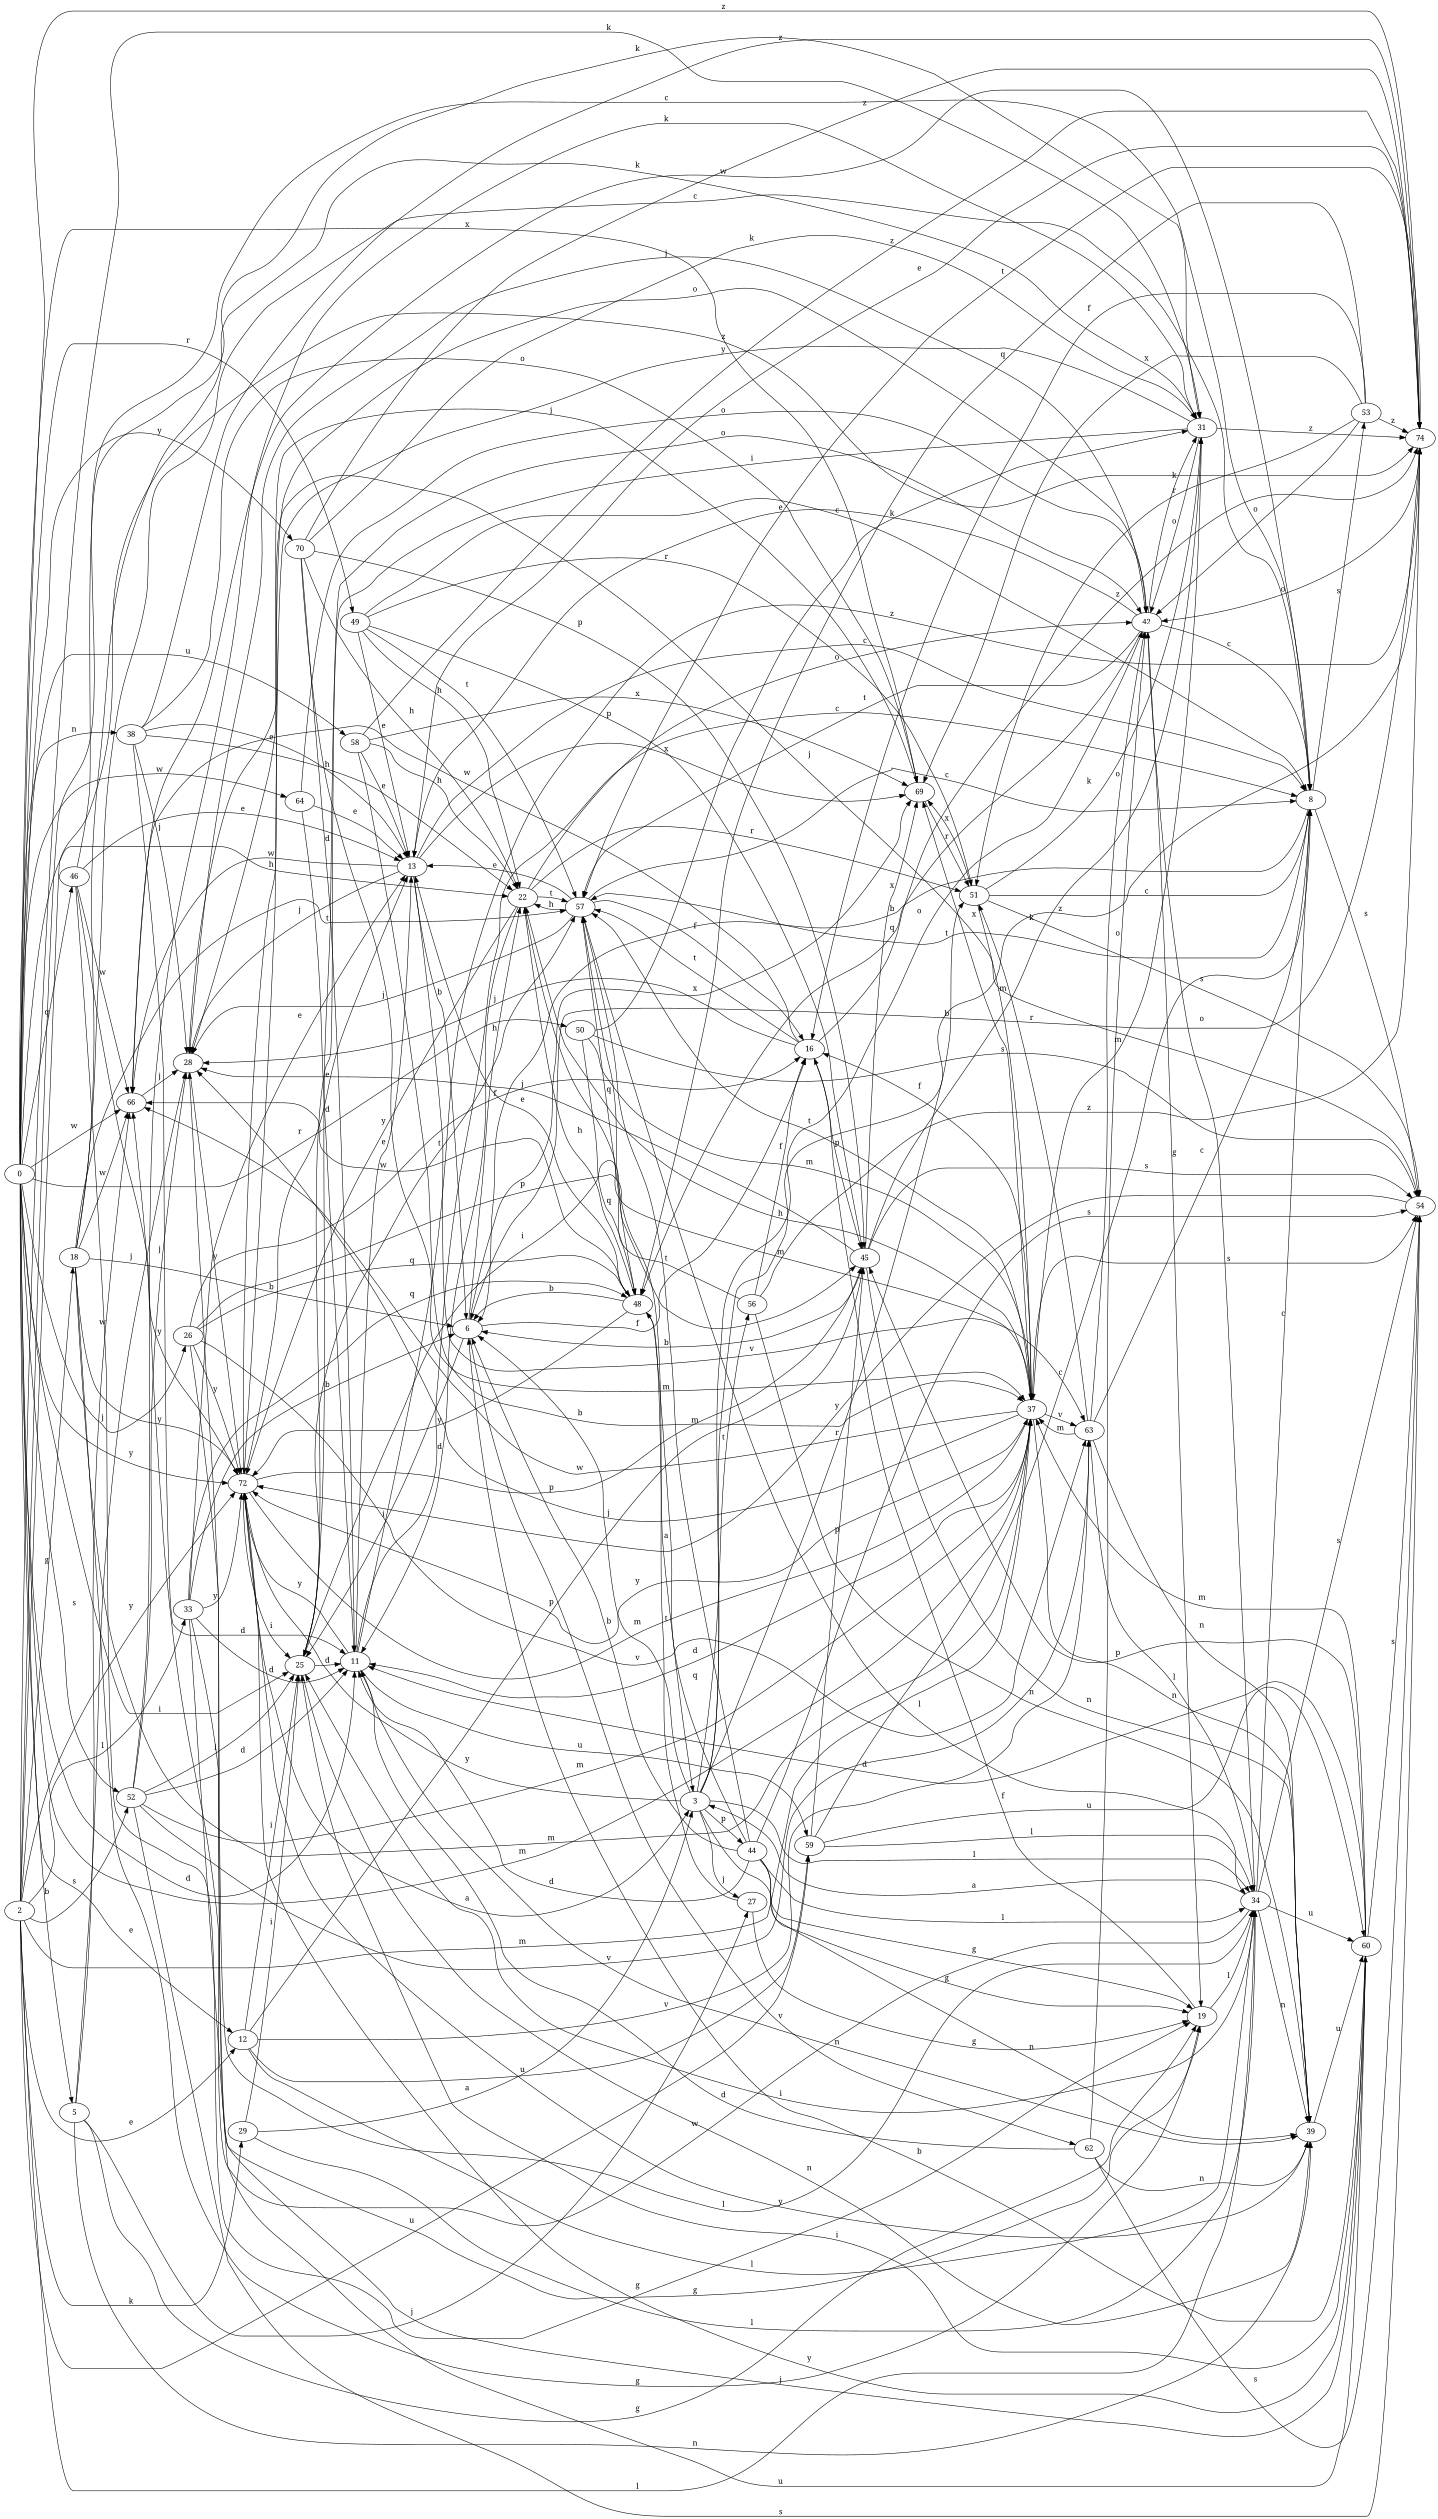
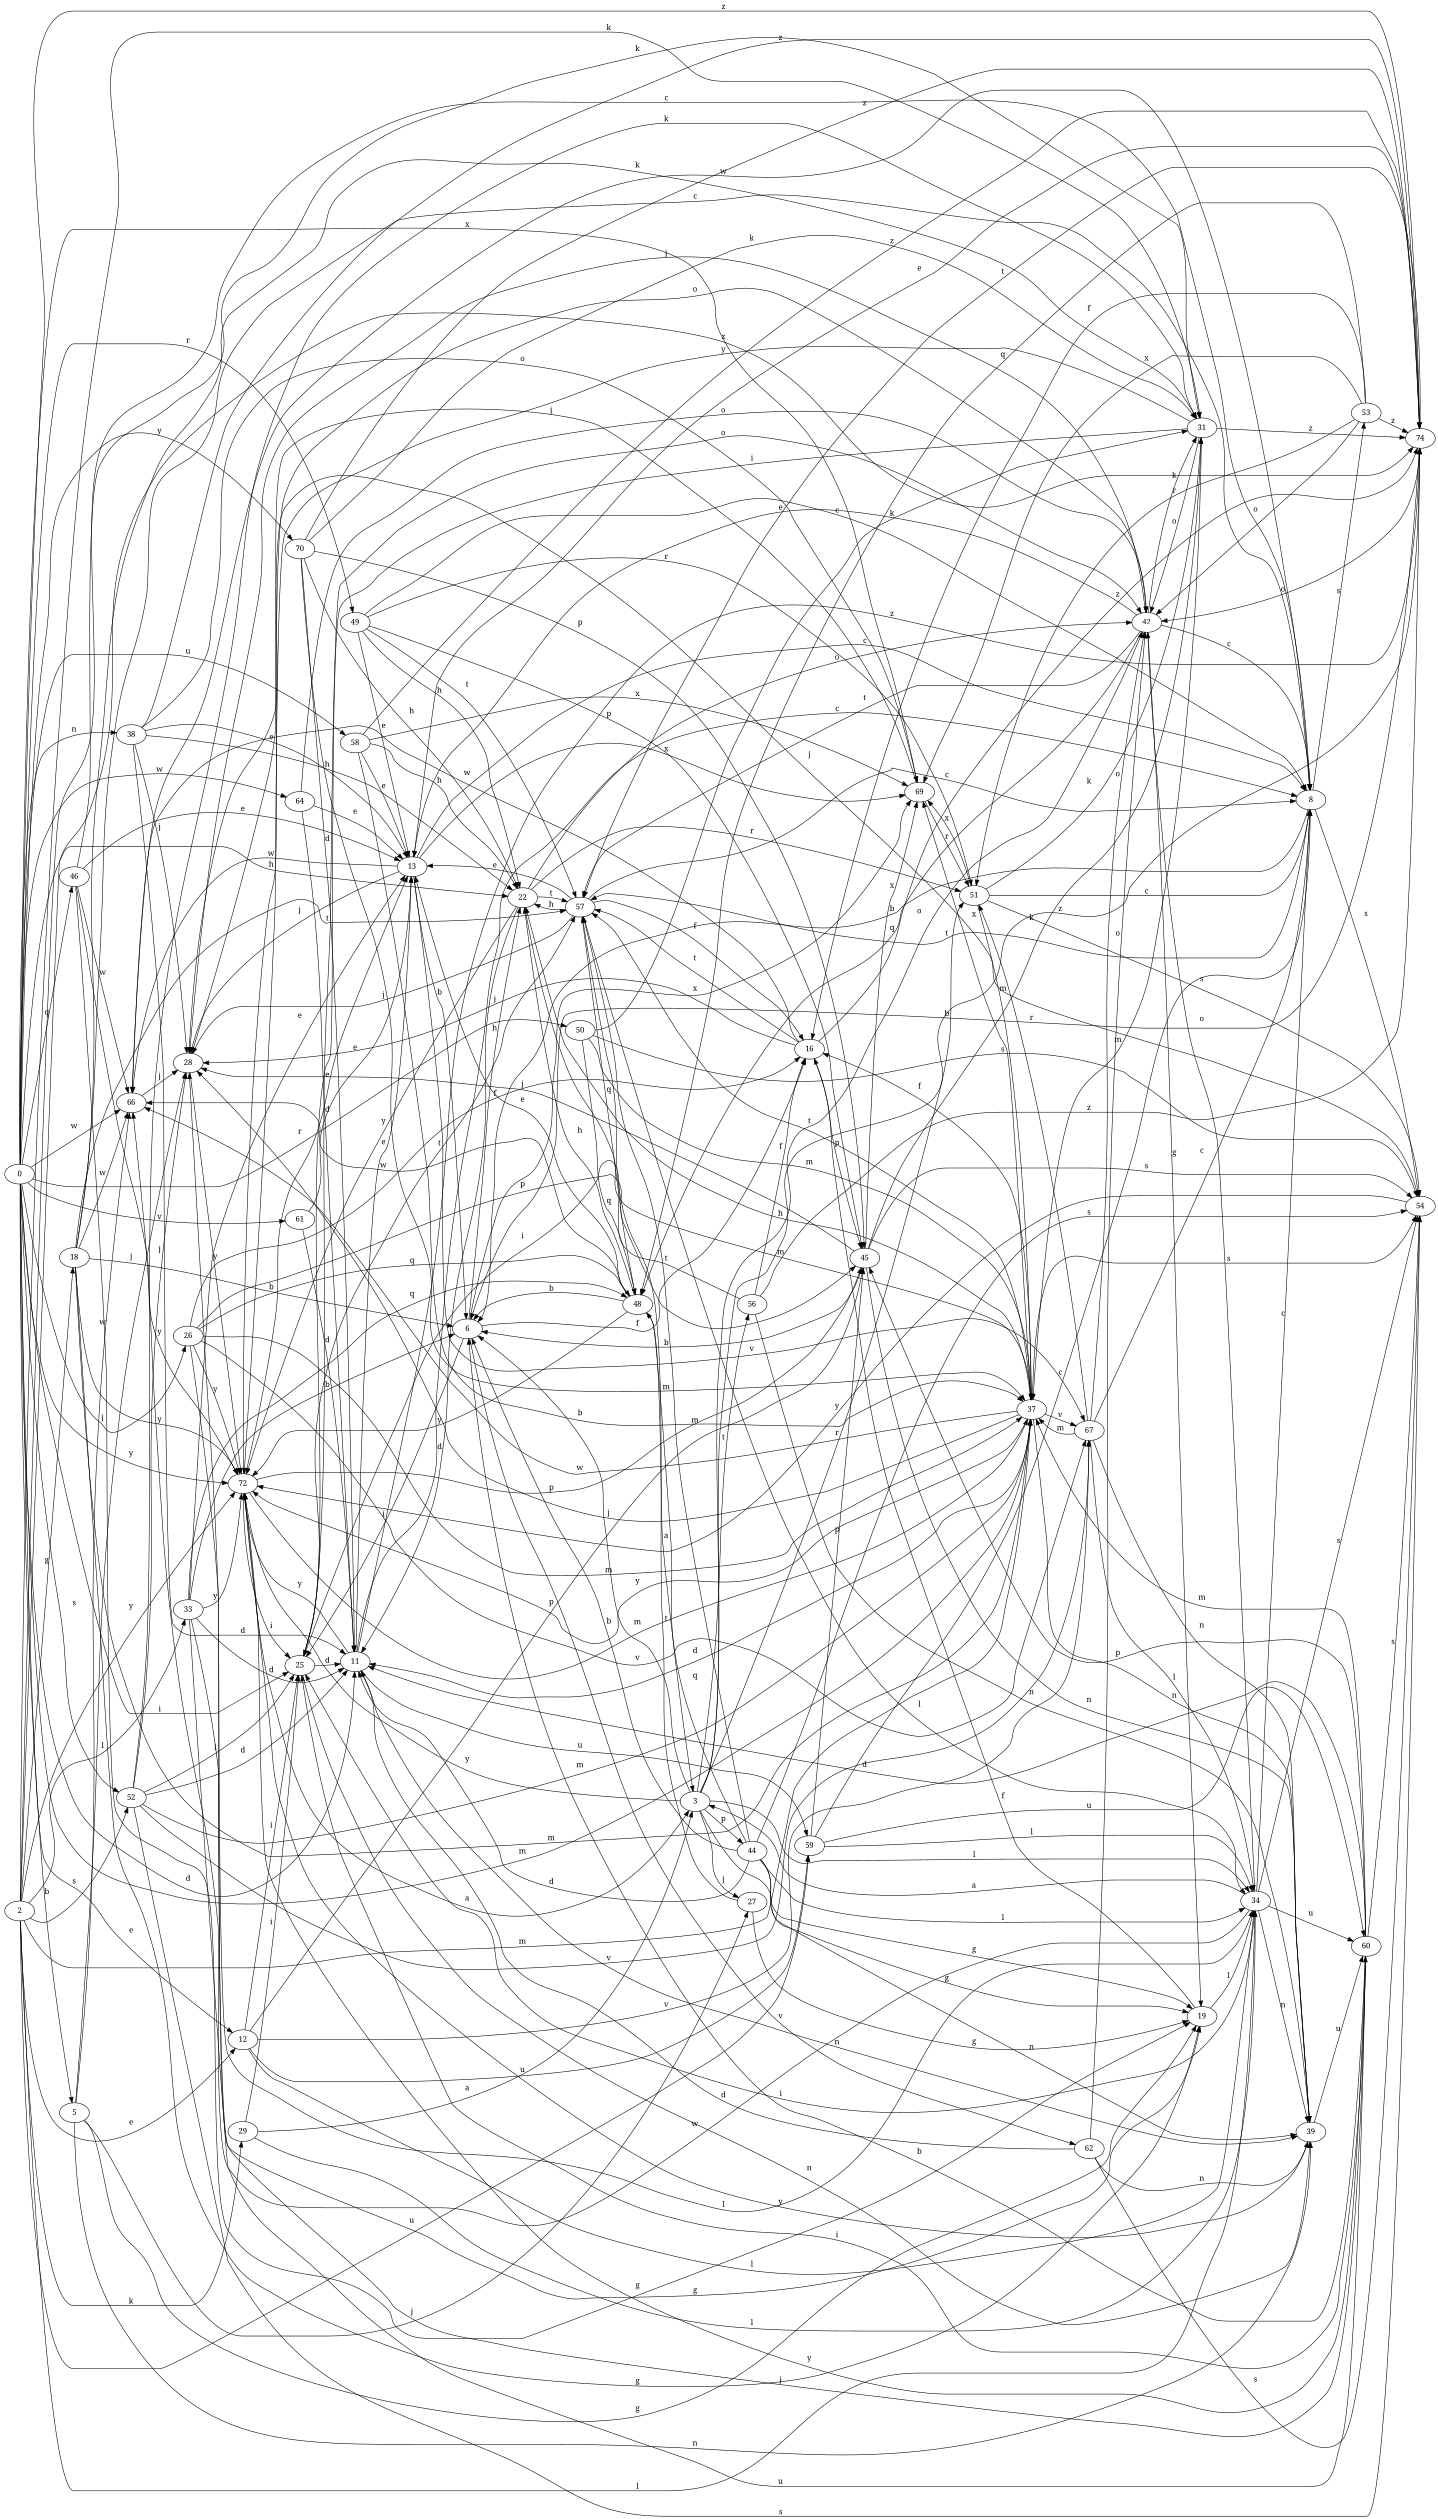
node "61": added
node "63": label "63" -> "67"
edge "26" -> "37": added, label "m"
